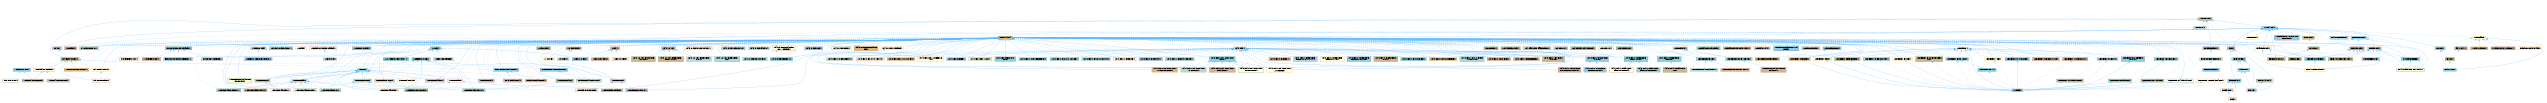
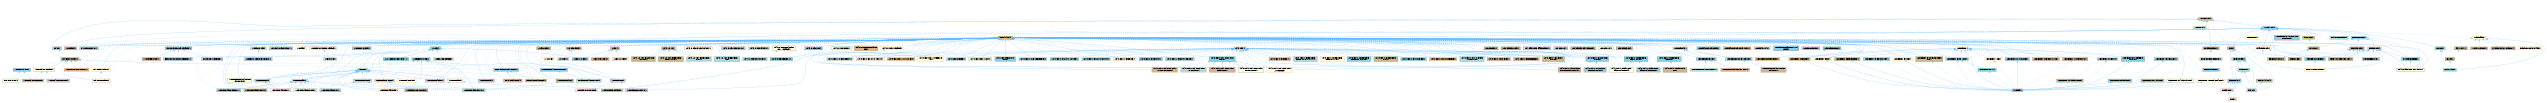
node "SingleSelectionTool.h": removed
